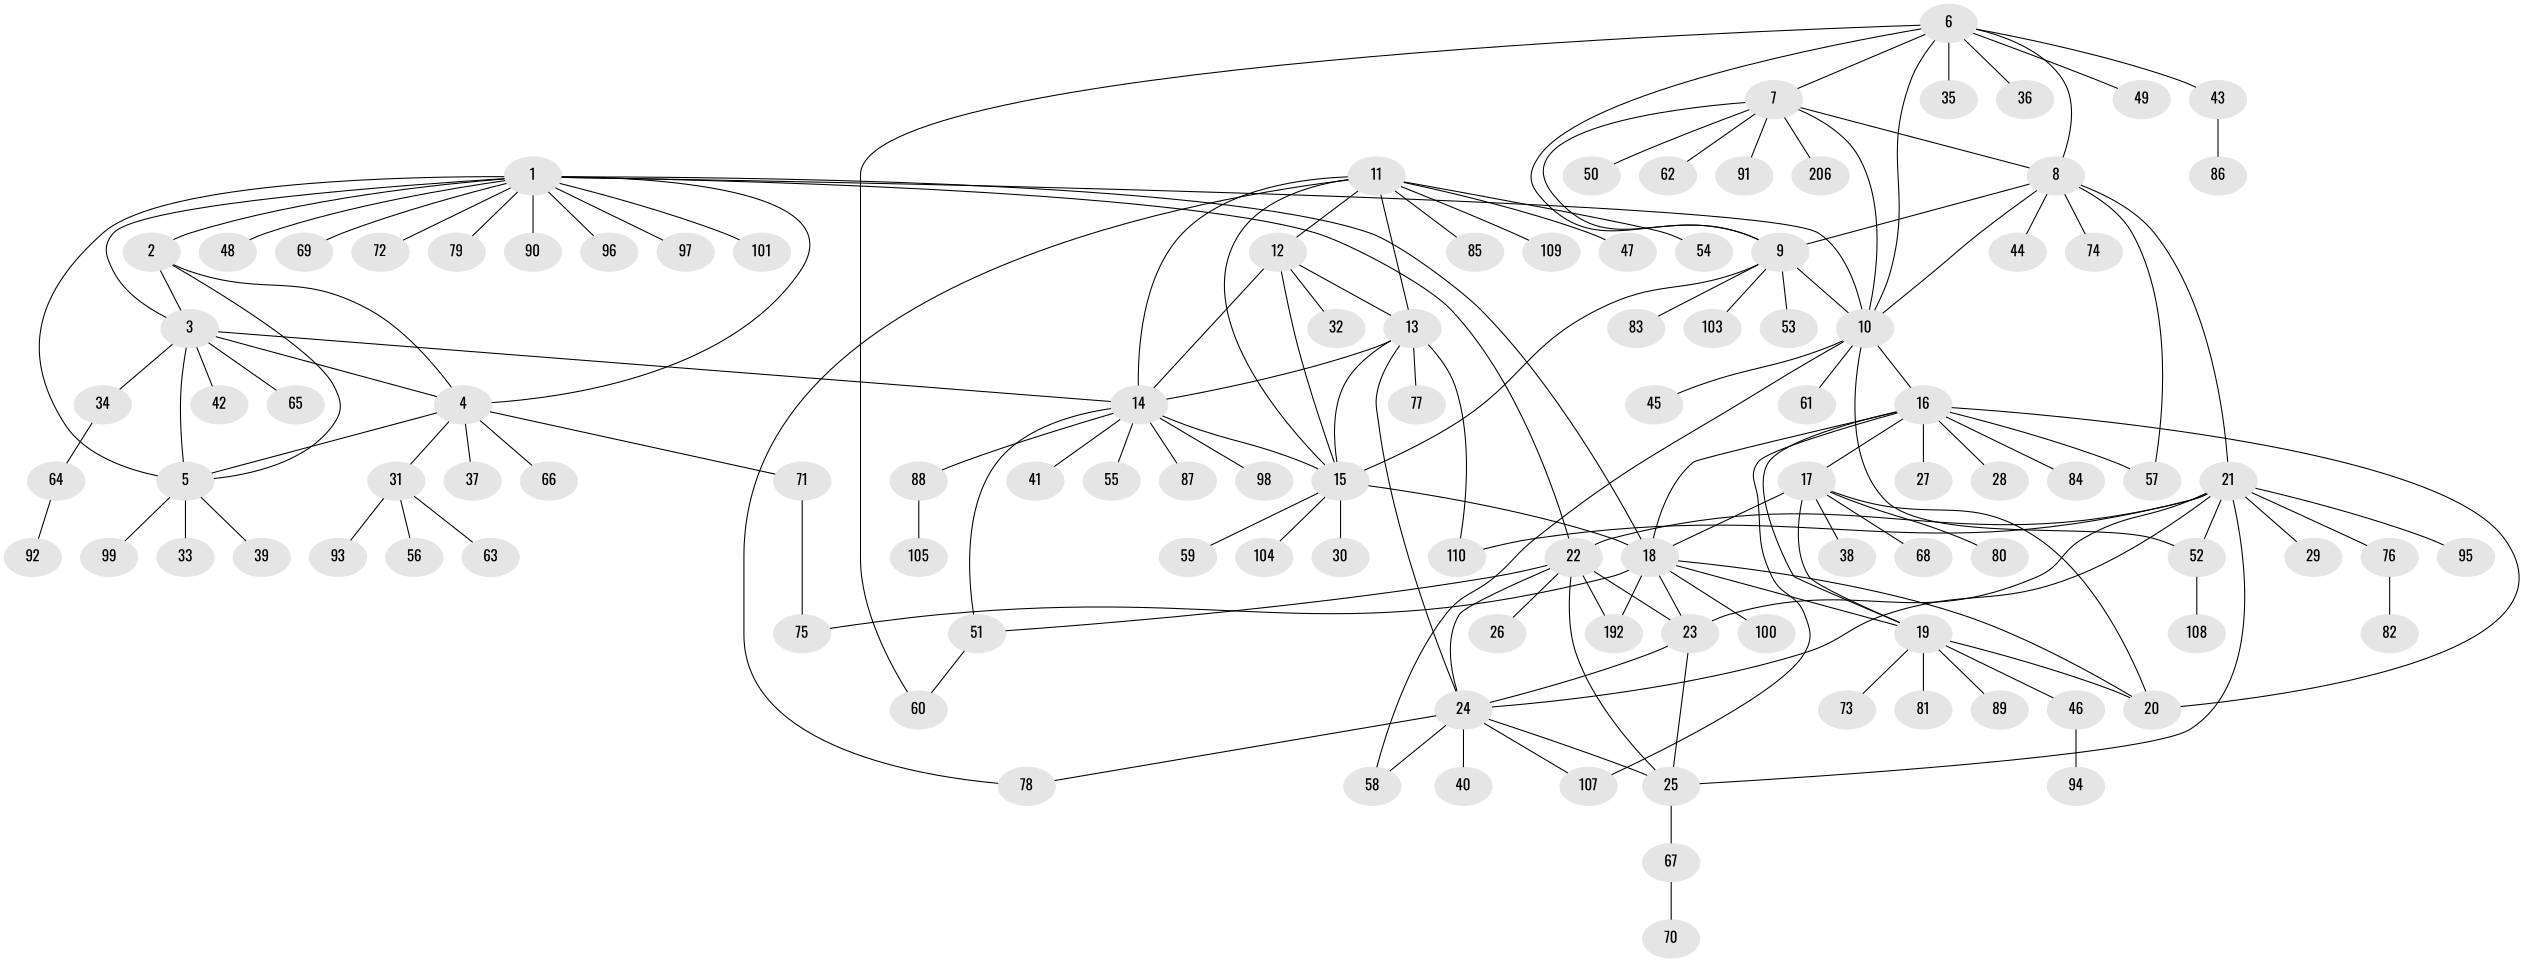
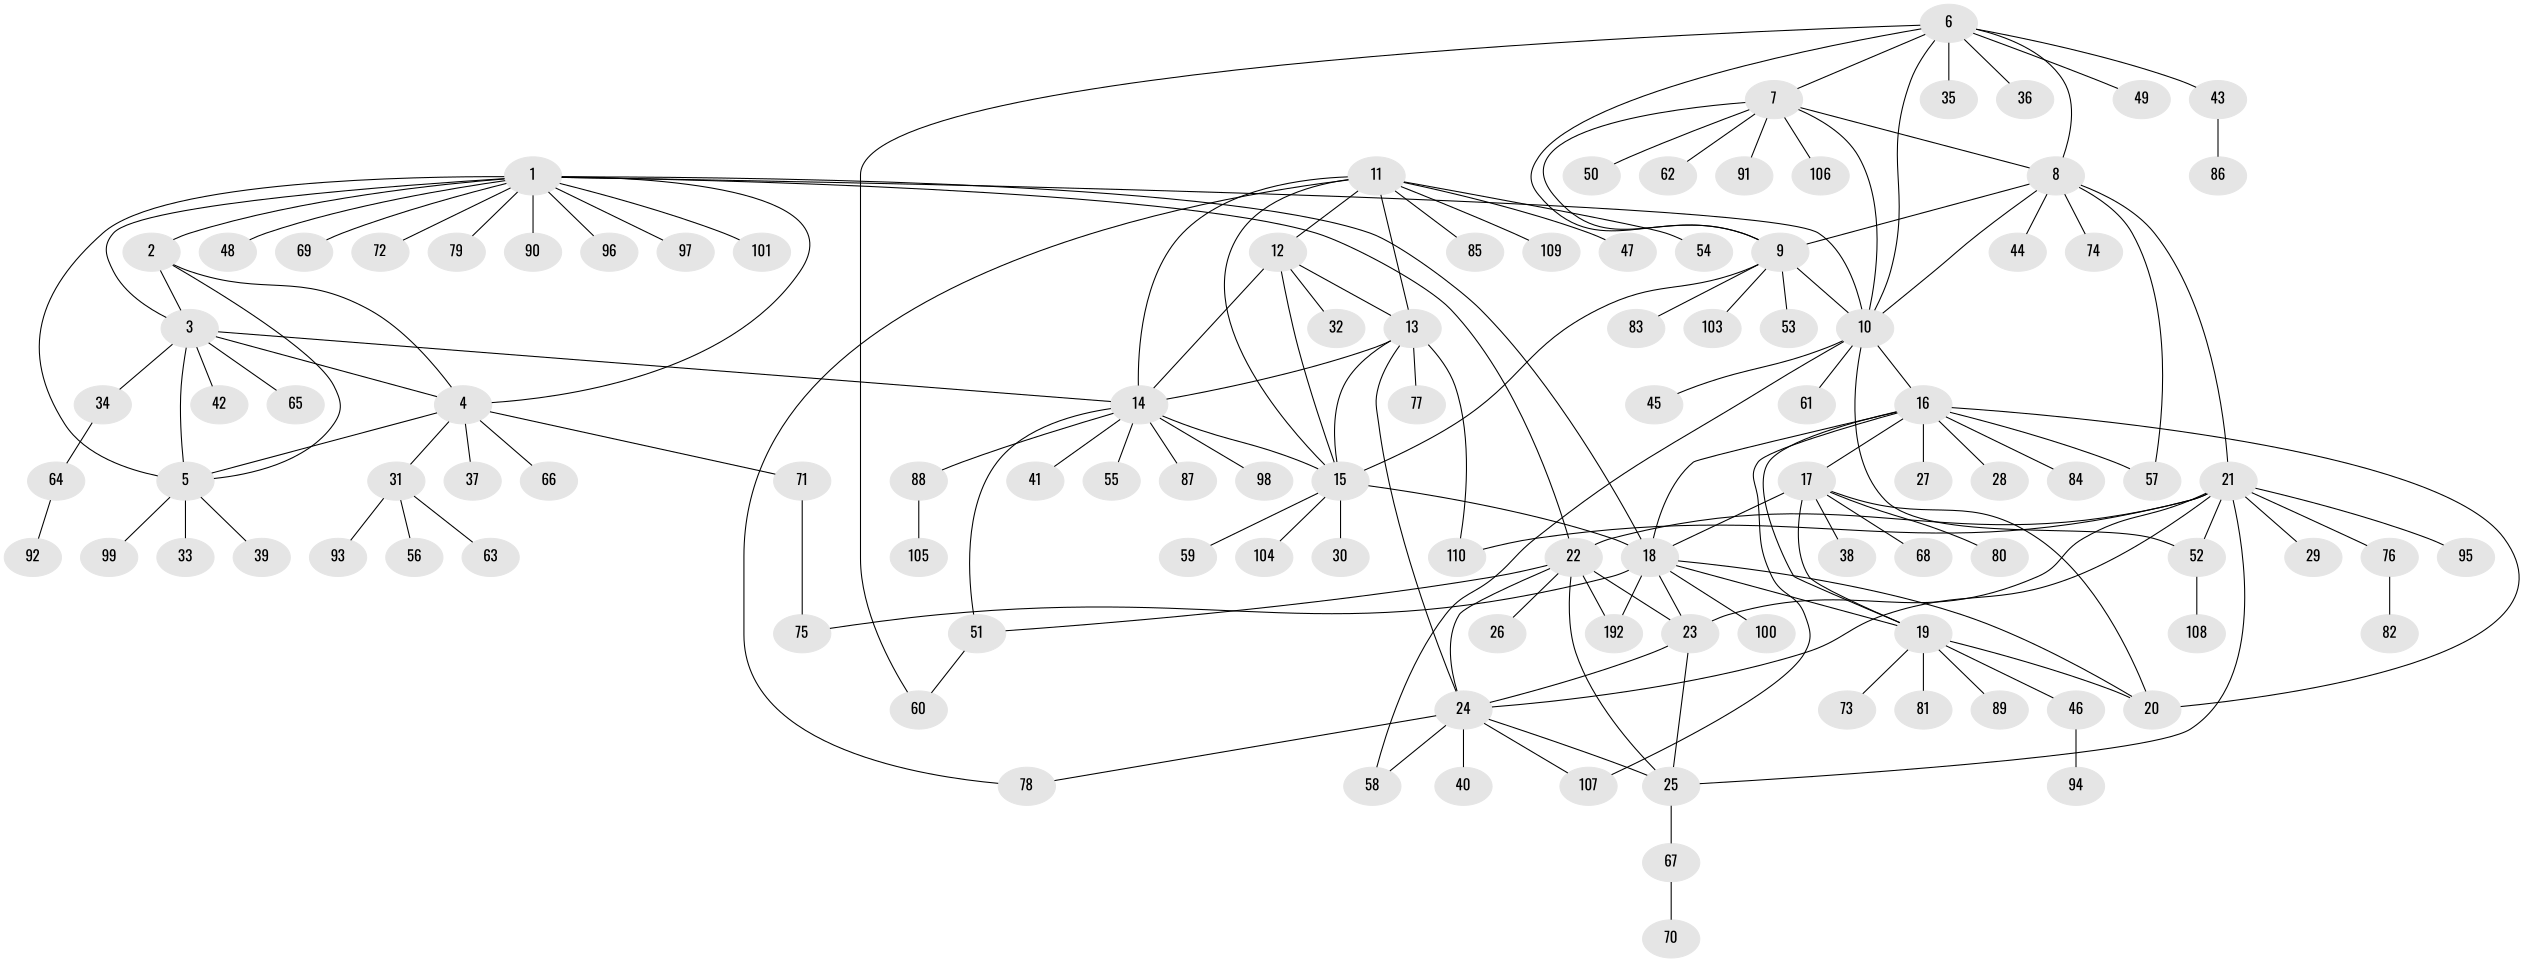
node "206": label "206" -> "106"
